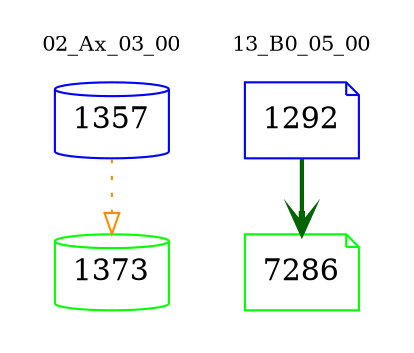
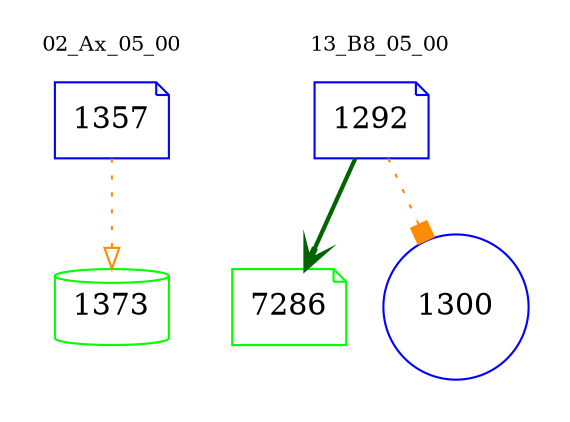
cluster "02_Ax_03_00": label "02_Ax_03_00" -> "02_Ax_05_00"
cluster "13_B0_05_00": label "13_B0_05_00" -> "13_B8_05_00"
node "1357": shape cylinder -> note
node "1300": added
